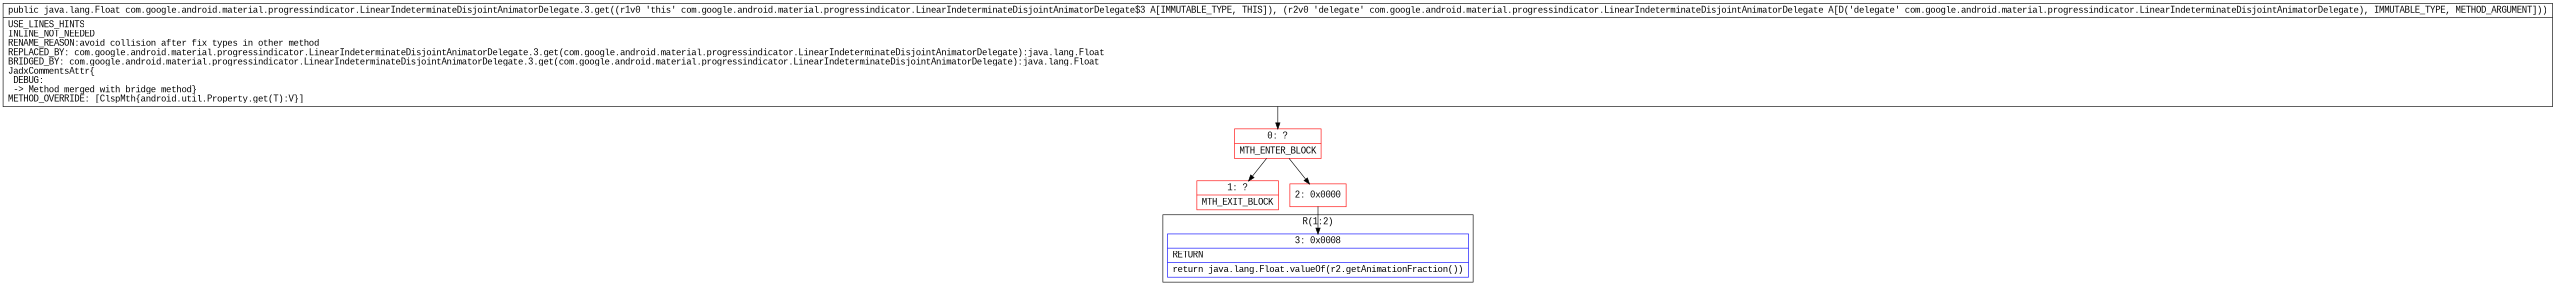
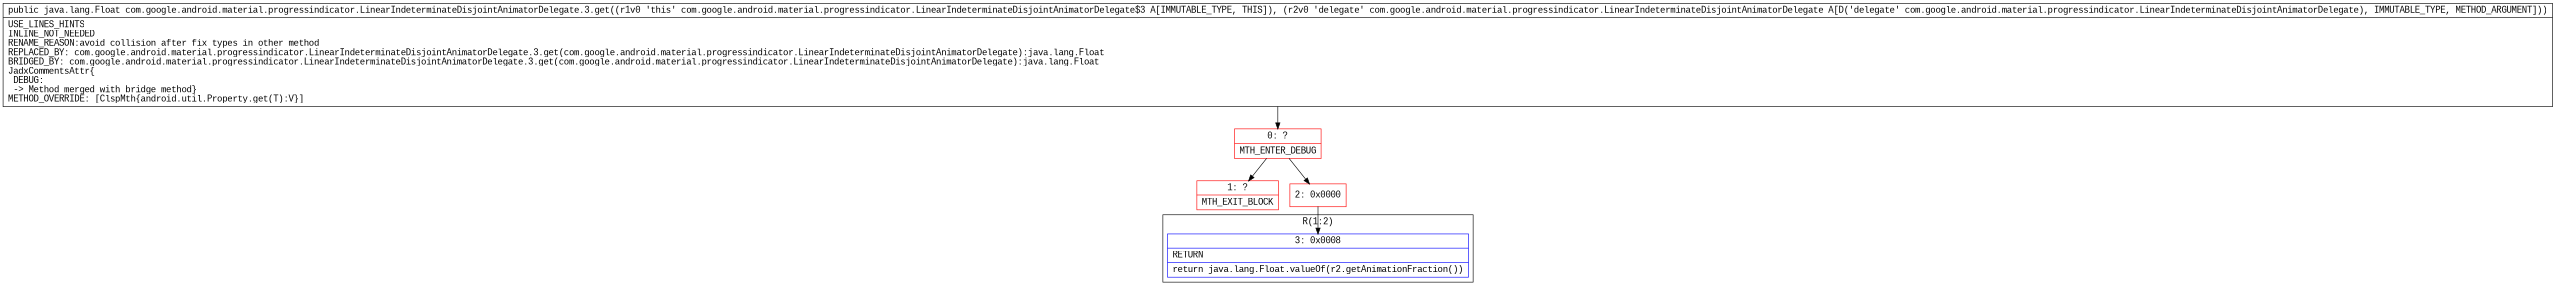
node "0: ?": text "MTH_ENTER_BLOCK" -> "MTH_ENTER_DEBUG"
